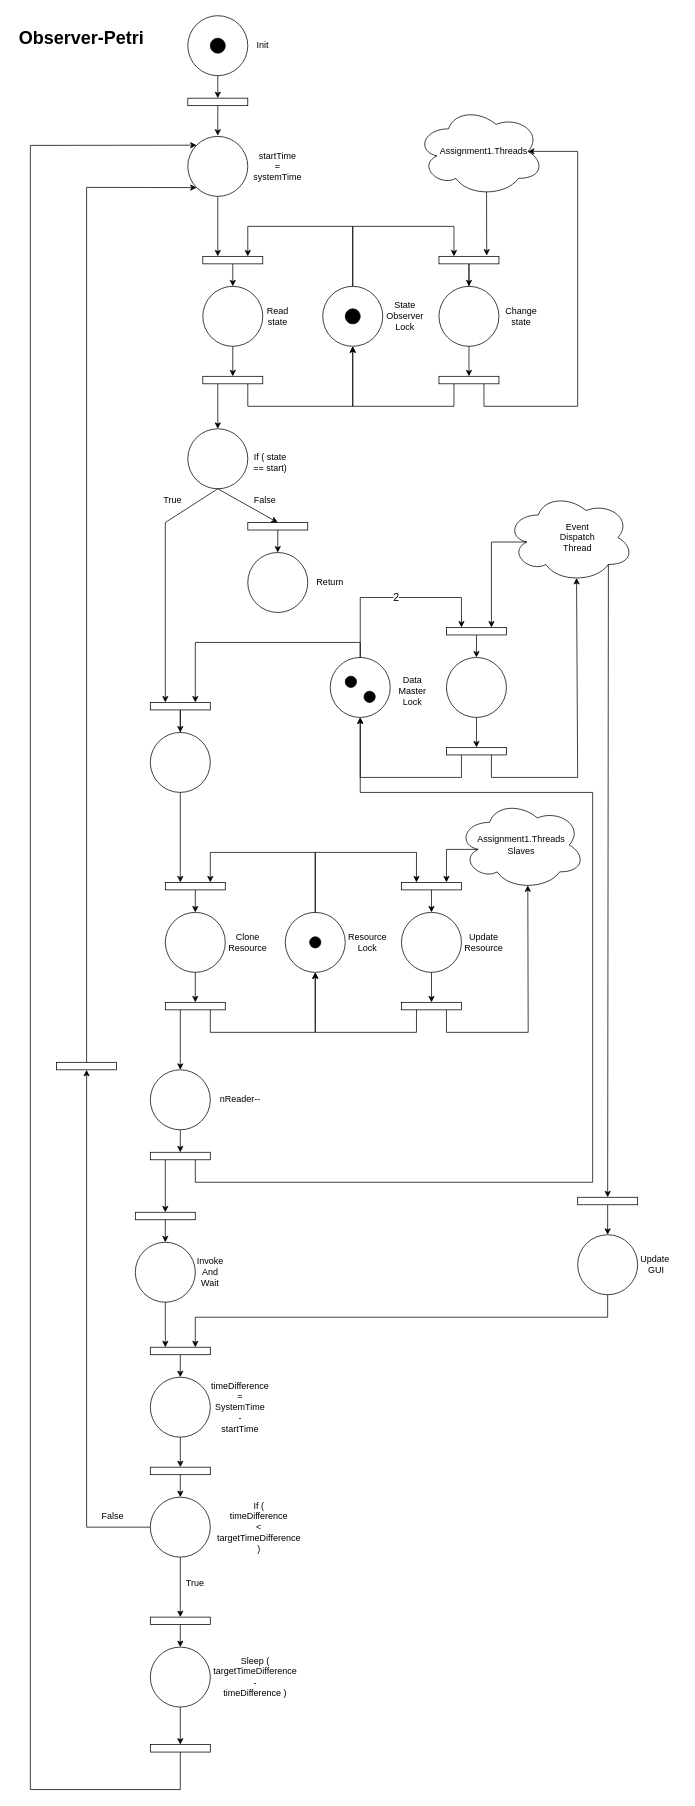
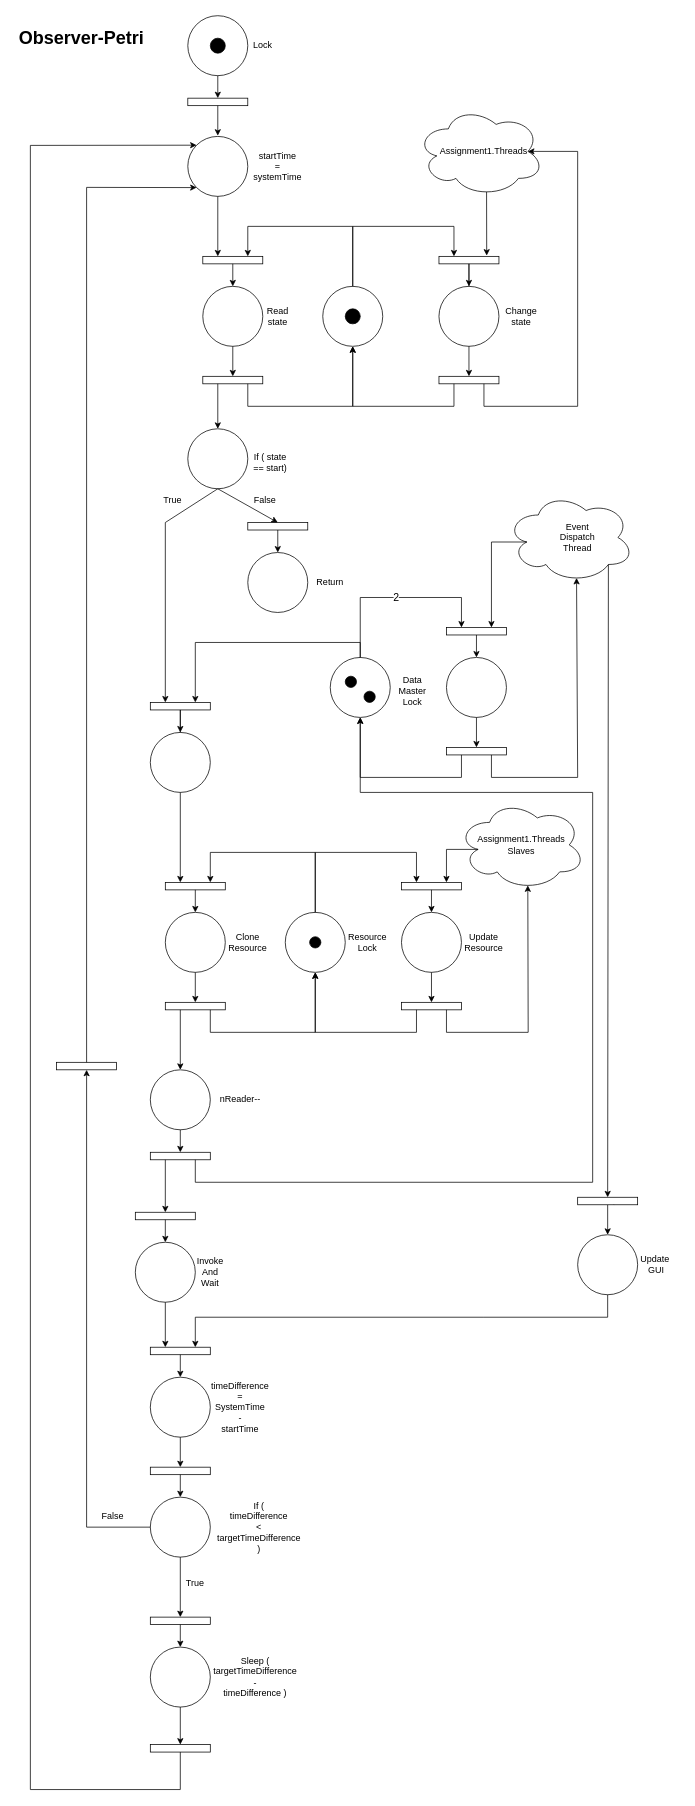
node "Init": label "Init" -> "Lock"
node "State Observer Lock": removed
